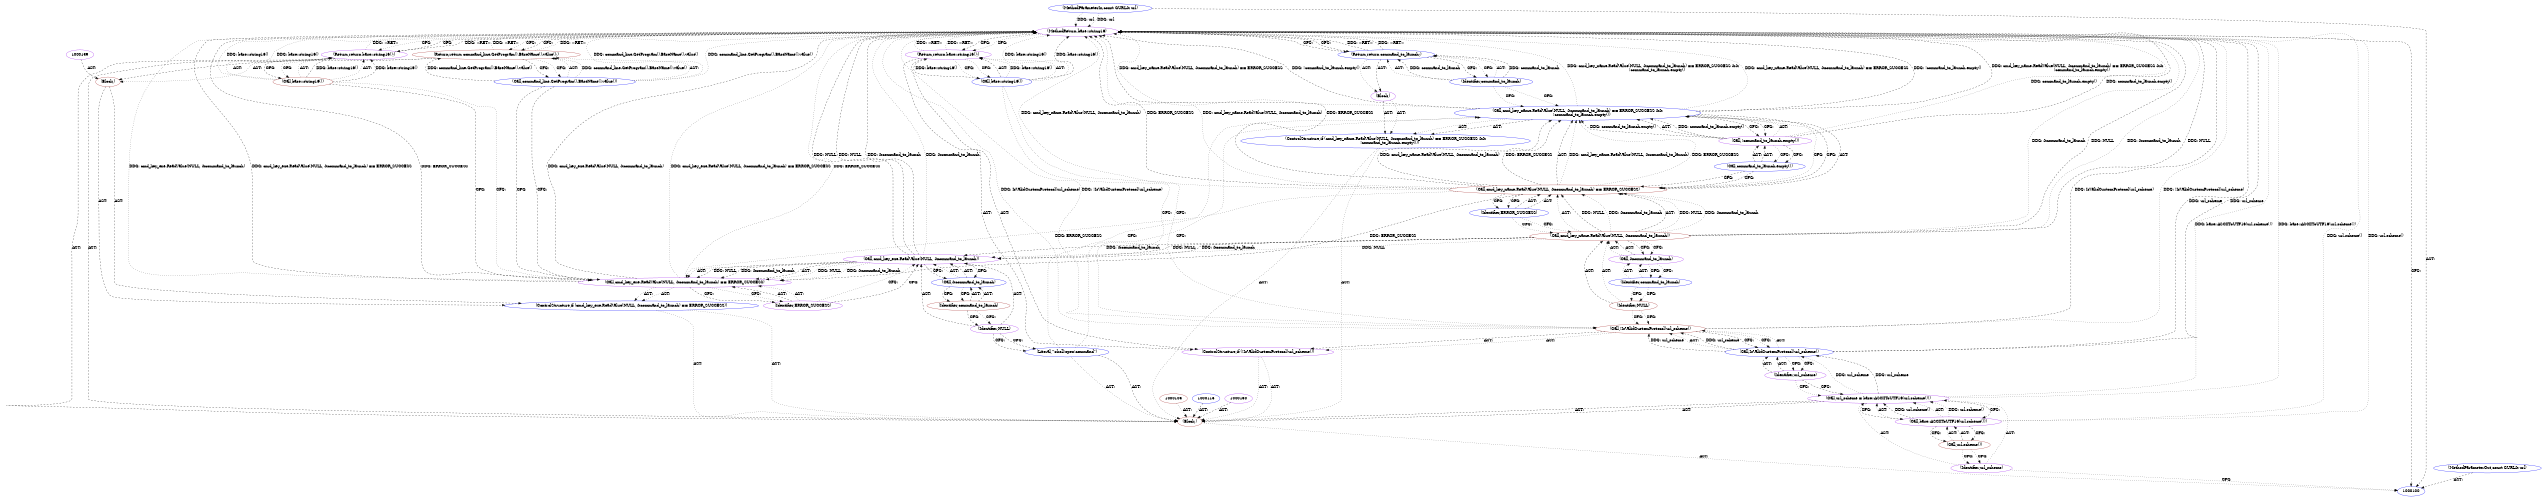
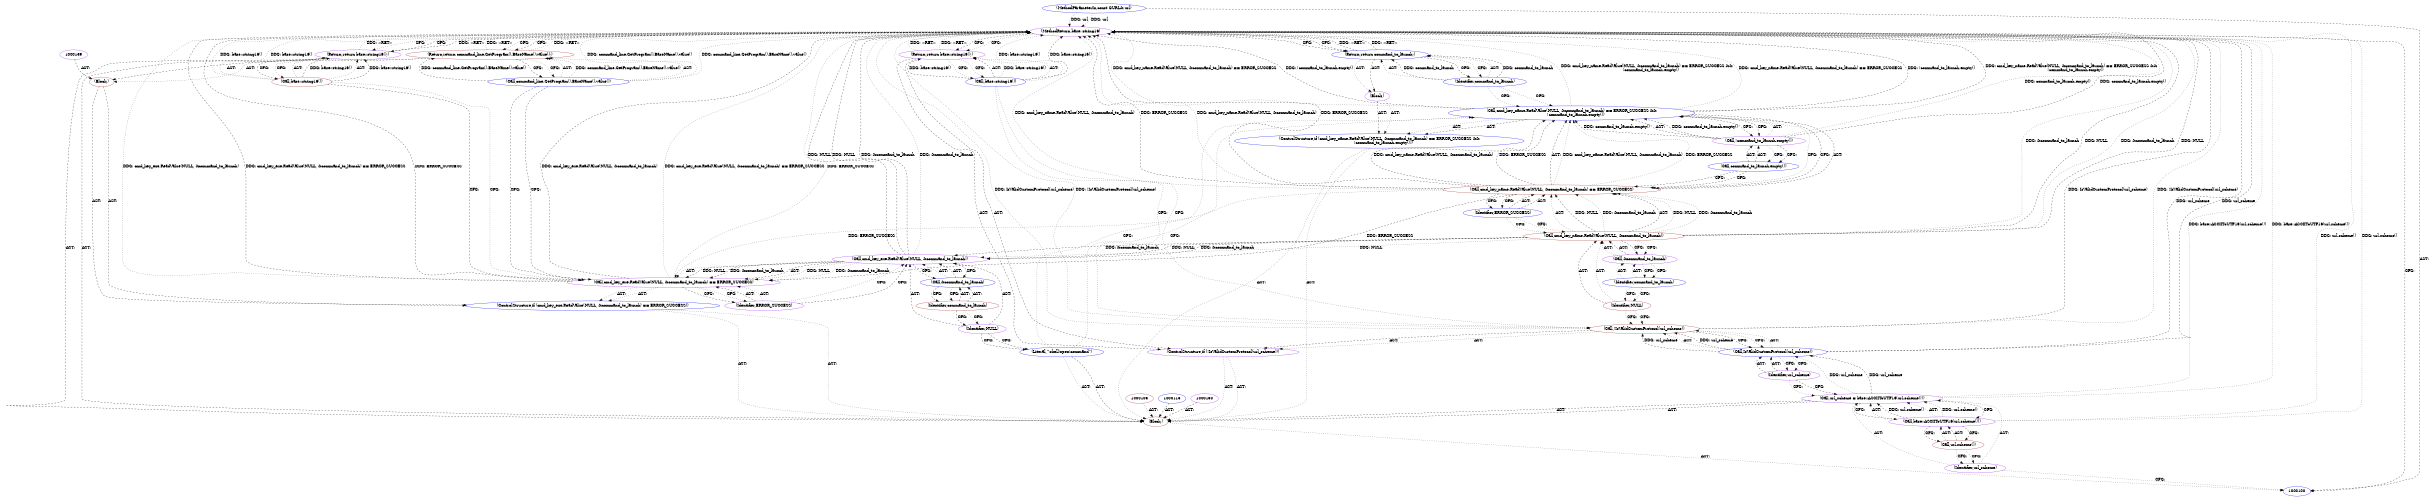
node "(MethodParameterOut,const GURL& url)": removed
